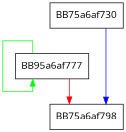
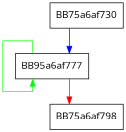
edge "BB75a6af730" -> "BB75a6af798": now "BB75a6af730" -> "BB95a6af777"
